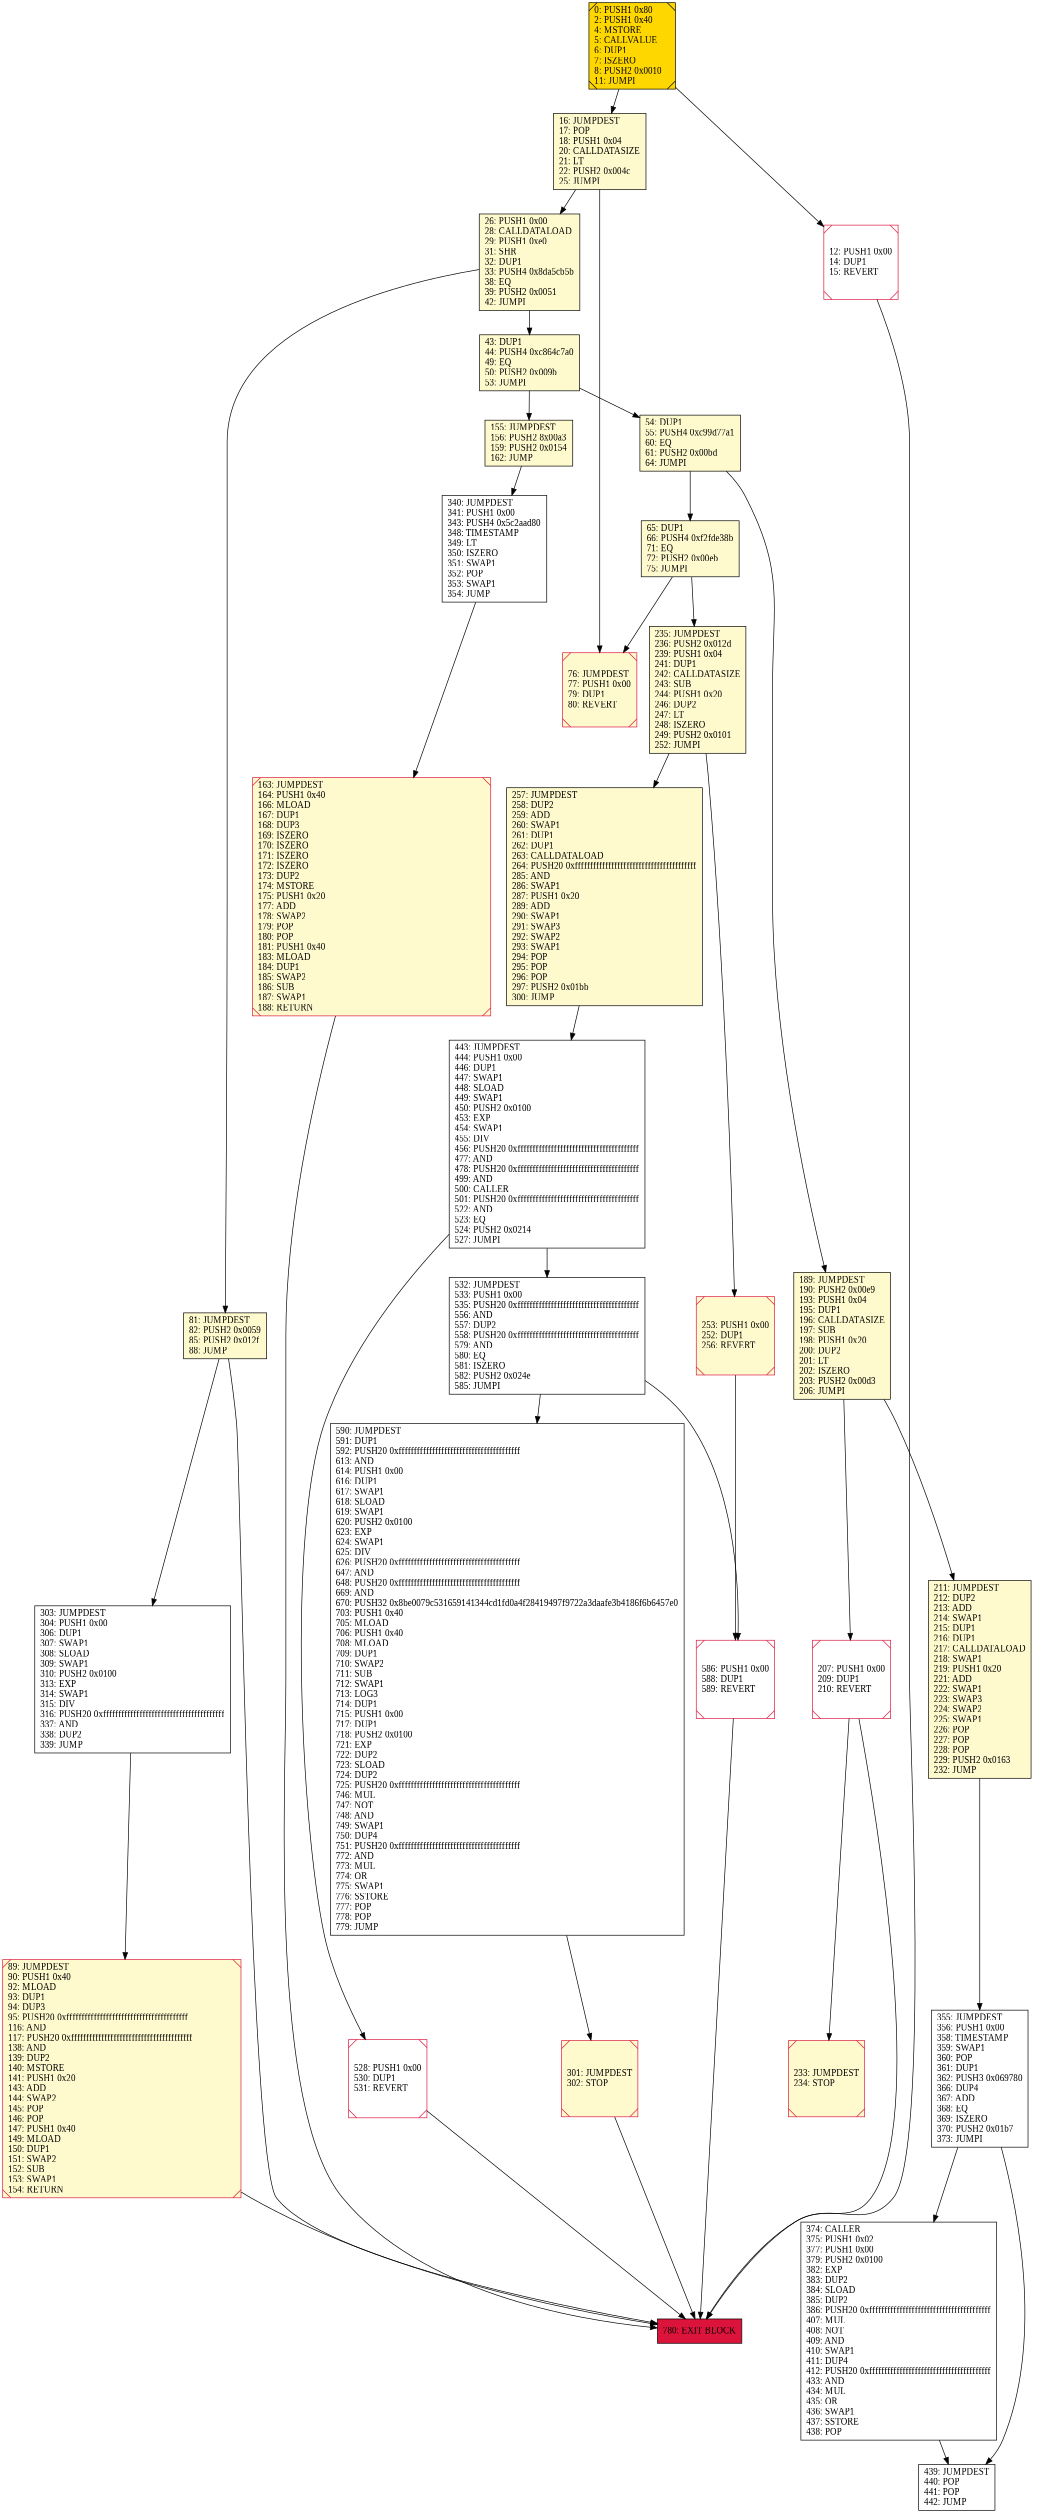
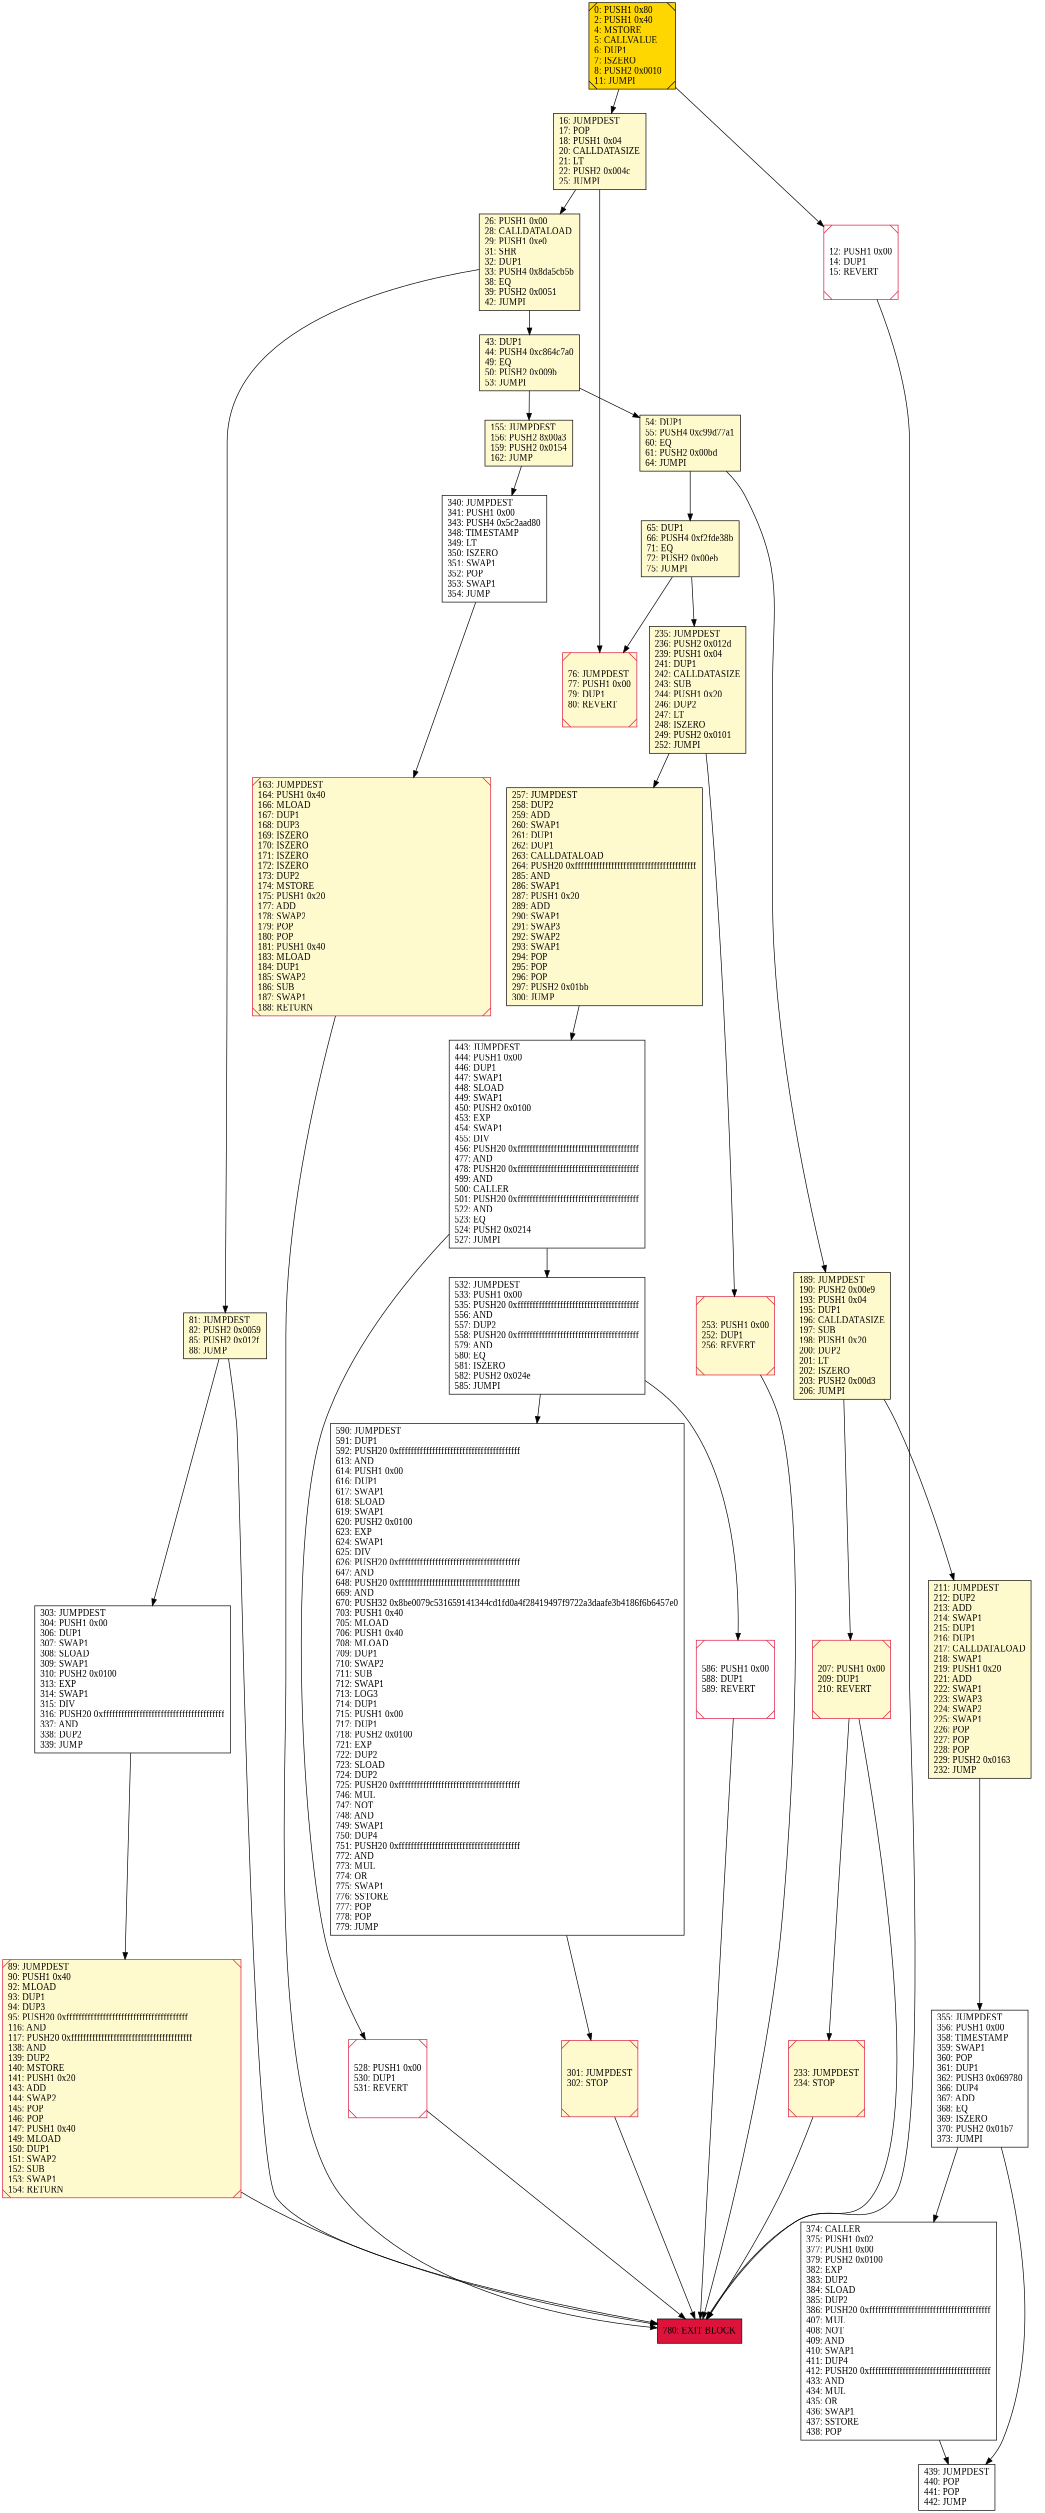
edge "253: PUSH1 0x00 252: DUP1 256: REVERT" -> "586: PUSH1 0x00 588: DUP1 589: REVERT": now "253: PUSH1 0x00 252: DUP1 256: REVERT" -> "780: EXIT BLOCK"
node "207: PUSH1 0x00 209: DUP1 210: REVERT": fillcolor white -> lemonchiffon
edge "233: JUMPDEST 234: STOP" -> "780: EXIT BLOCK": added
